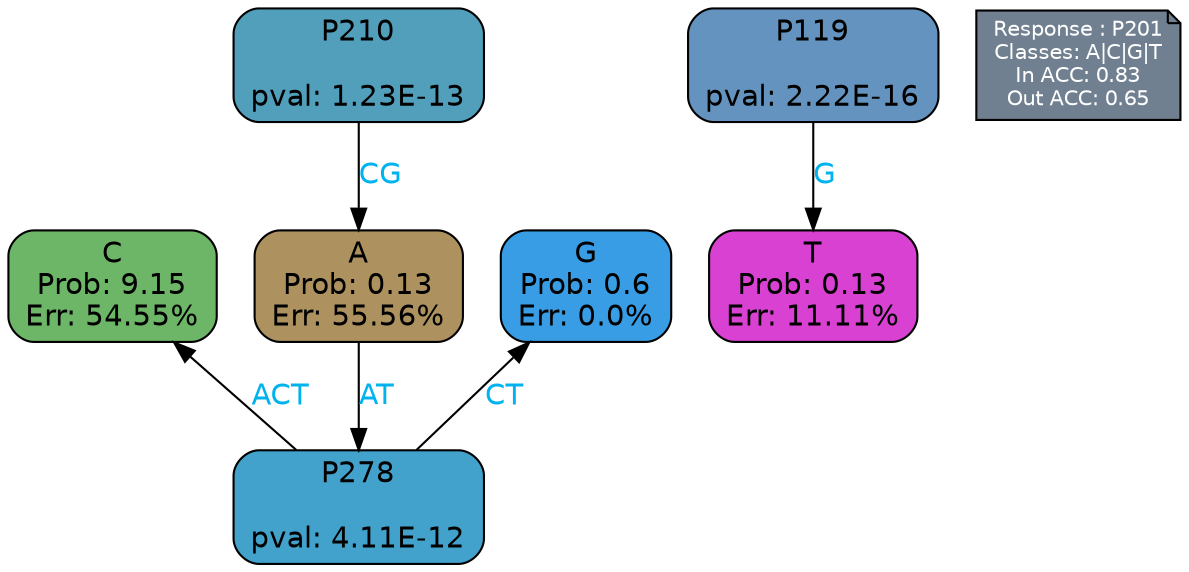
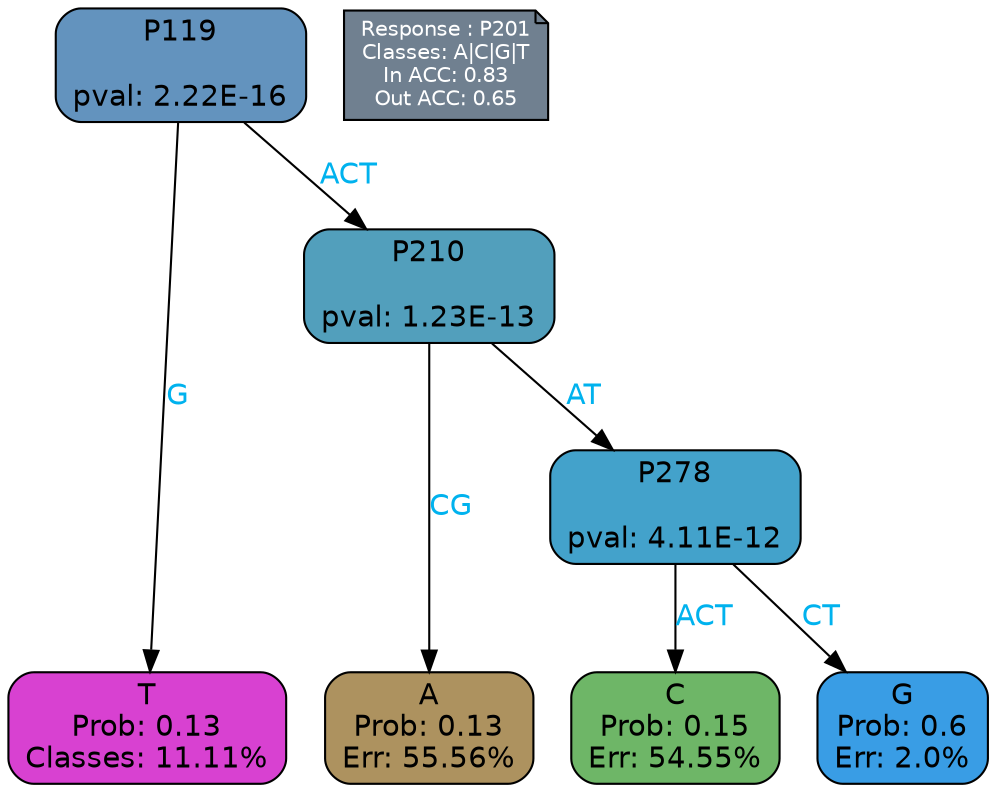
edge "P119 pval: 2.22E-16" -> "P210 pval: 1.23E-13": added, label "ACT"
node "C Prob: 9.15 Err: 54.55%": label "C Prob: 9.15 Err: 54.55%" -> "C Prob: 0.15 Err: 54.55%"
node "G Prob: 0.6 Err: 0.0%": label "G Prob: 0.6 Err: 0.0%" -> "G Prob: 0.6 Err: 2.0%"
node "T Prob: 0.13 Err: 11.11%": label "T Prob: 0.13 Err: 11.11%" -> "T Prob: 0.13 Classes: 11.11%"
edge "A Prob: 0.13 Err: 55.56%" -> "P278 pval: 4.11E-12": now "P210 pval: 1.23E-13" -> "P278 pval: 4.11E-12"
